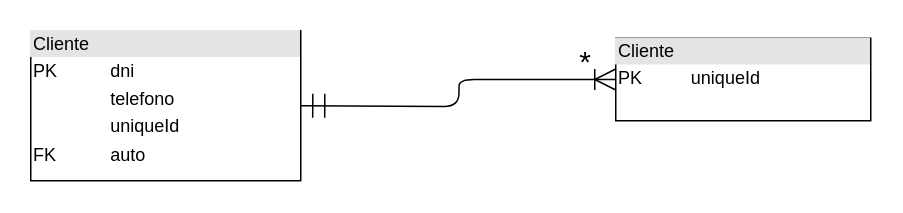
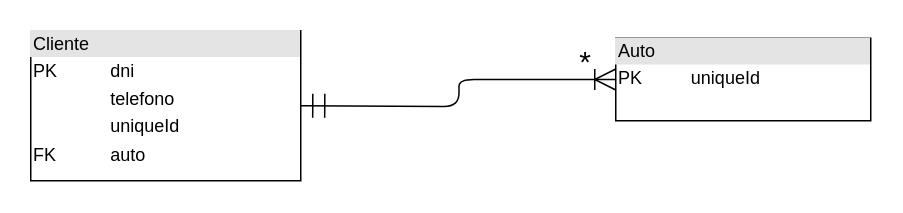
node "Cliente PK uniqueId": label "Cliente PK uniqueId" -> "Auto PK uniqueId"
